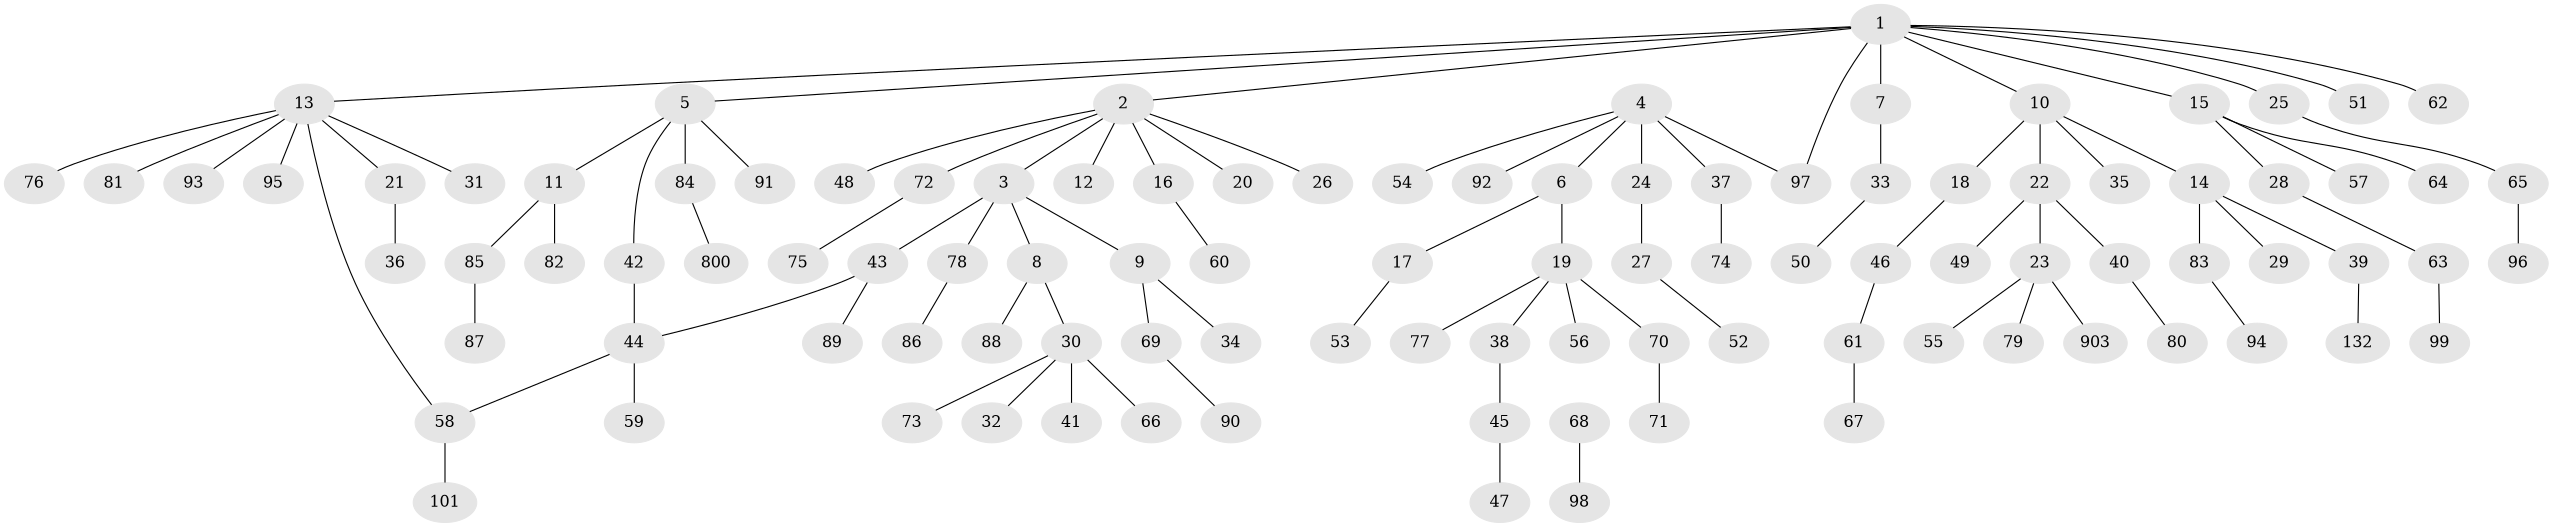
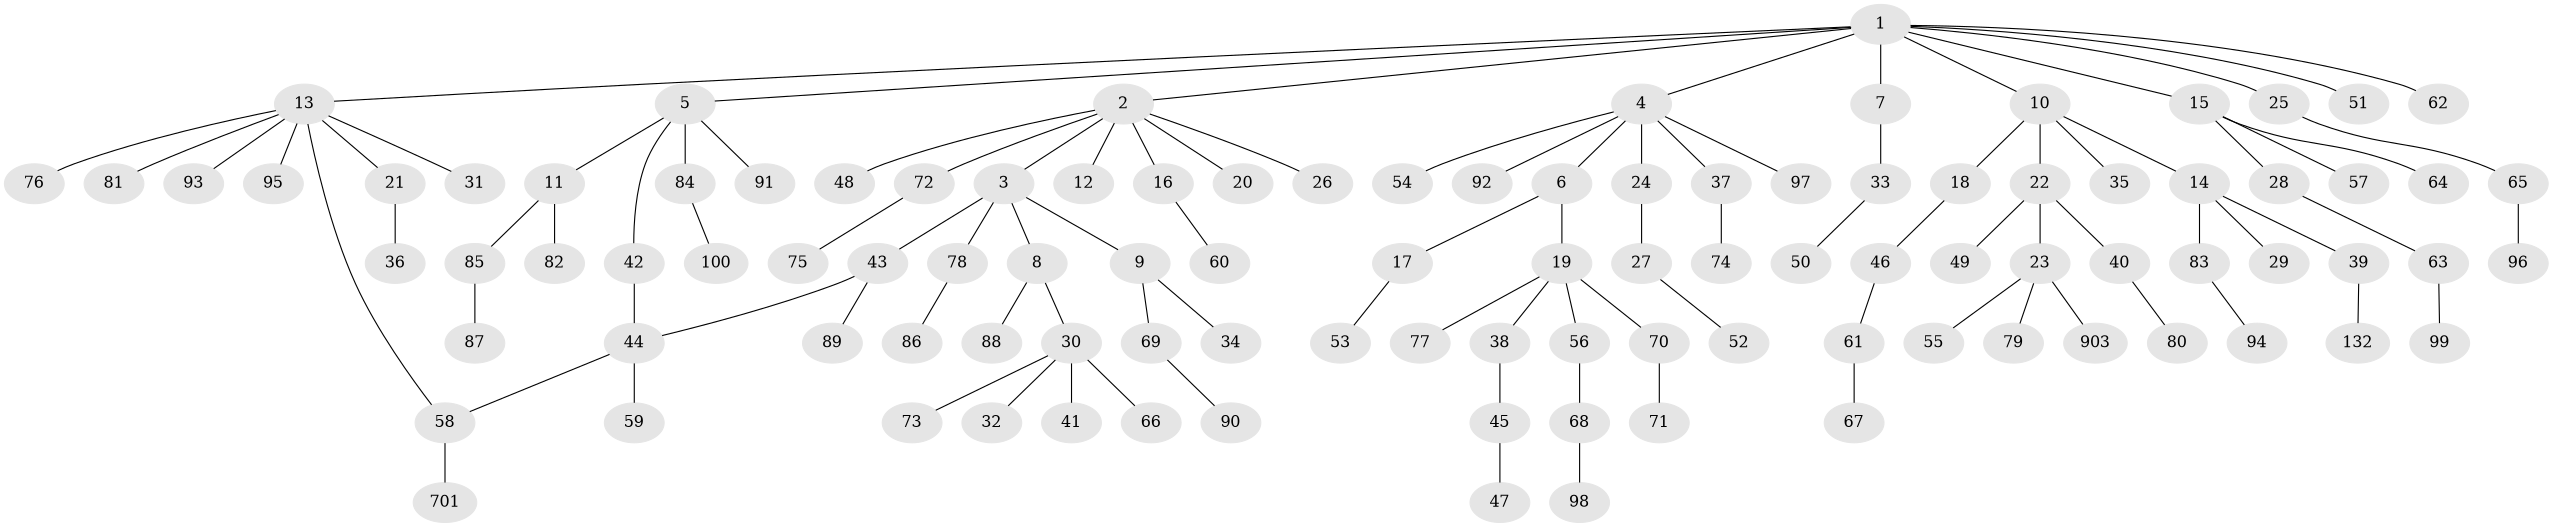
edge "1" -- "97": now "1" -- "4"
node "800": label "800" -> "100"
edge "56" -- "68": added
node "101": label "101" -> "701"
